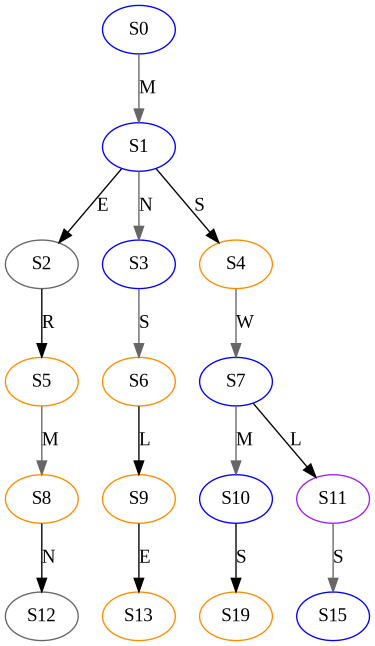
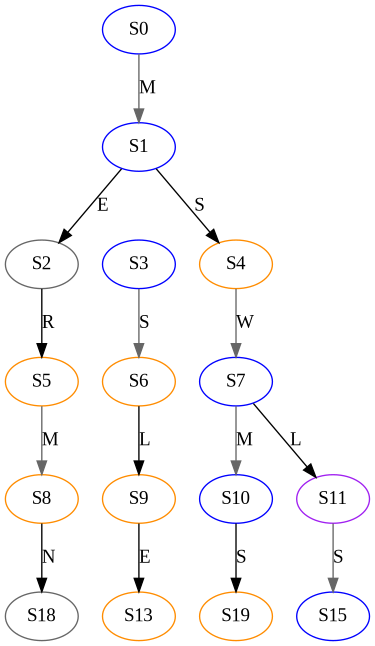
edge "S1" -> "S3": removed, label "N"
node "S12": label "S12" -> "S18"
